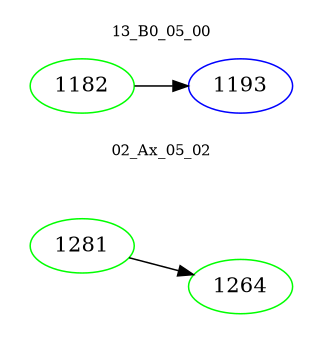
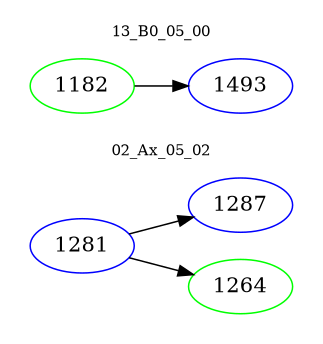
node "1193": label "1193" -> "1493"
node "1287": added
node "1281": color green -> blue
